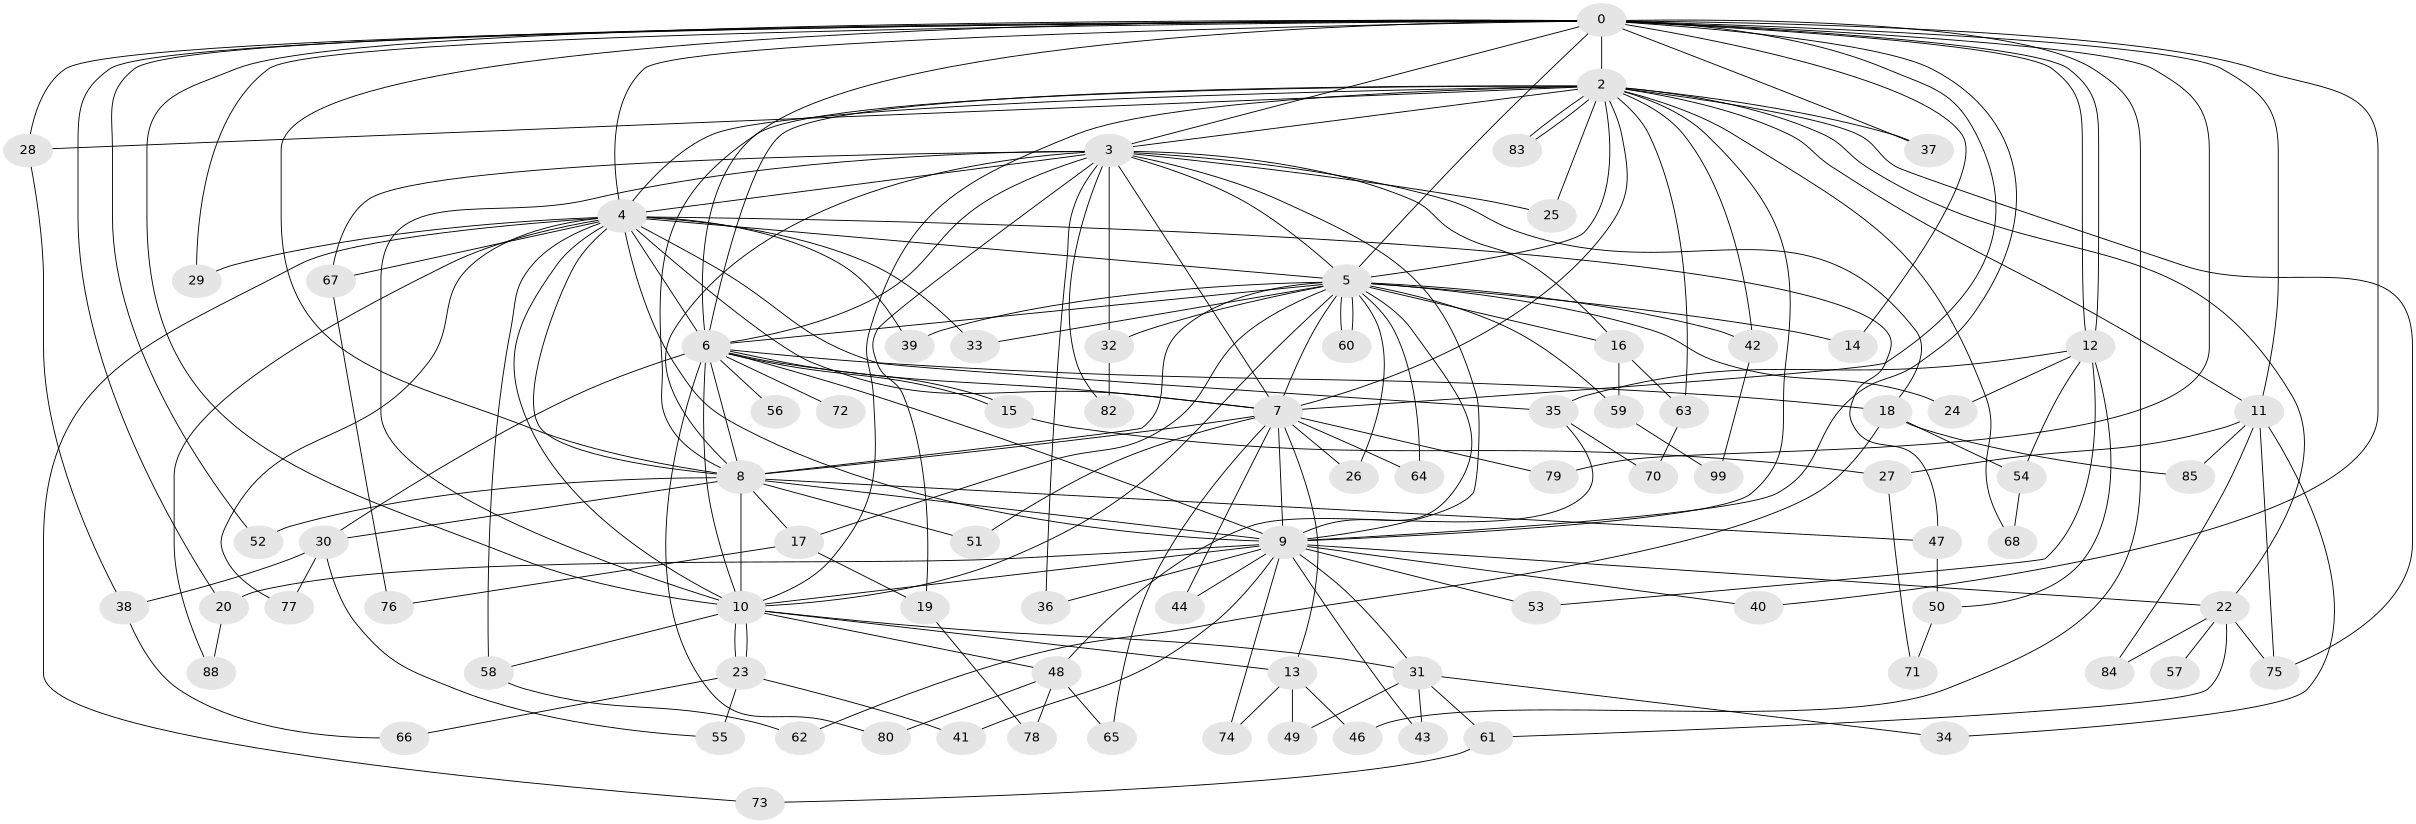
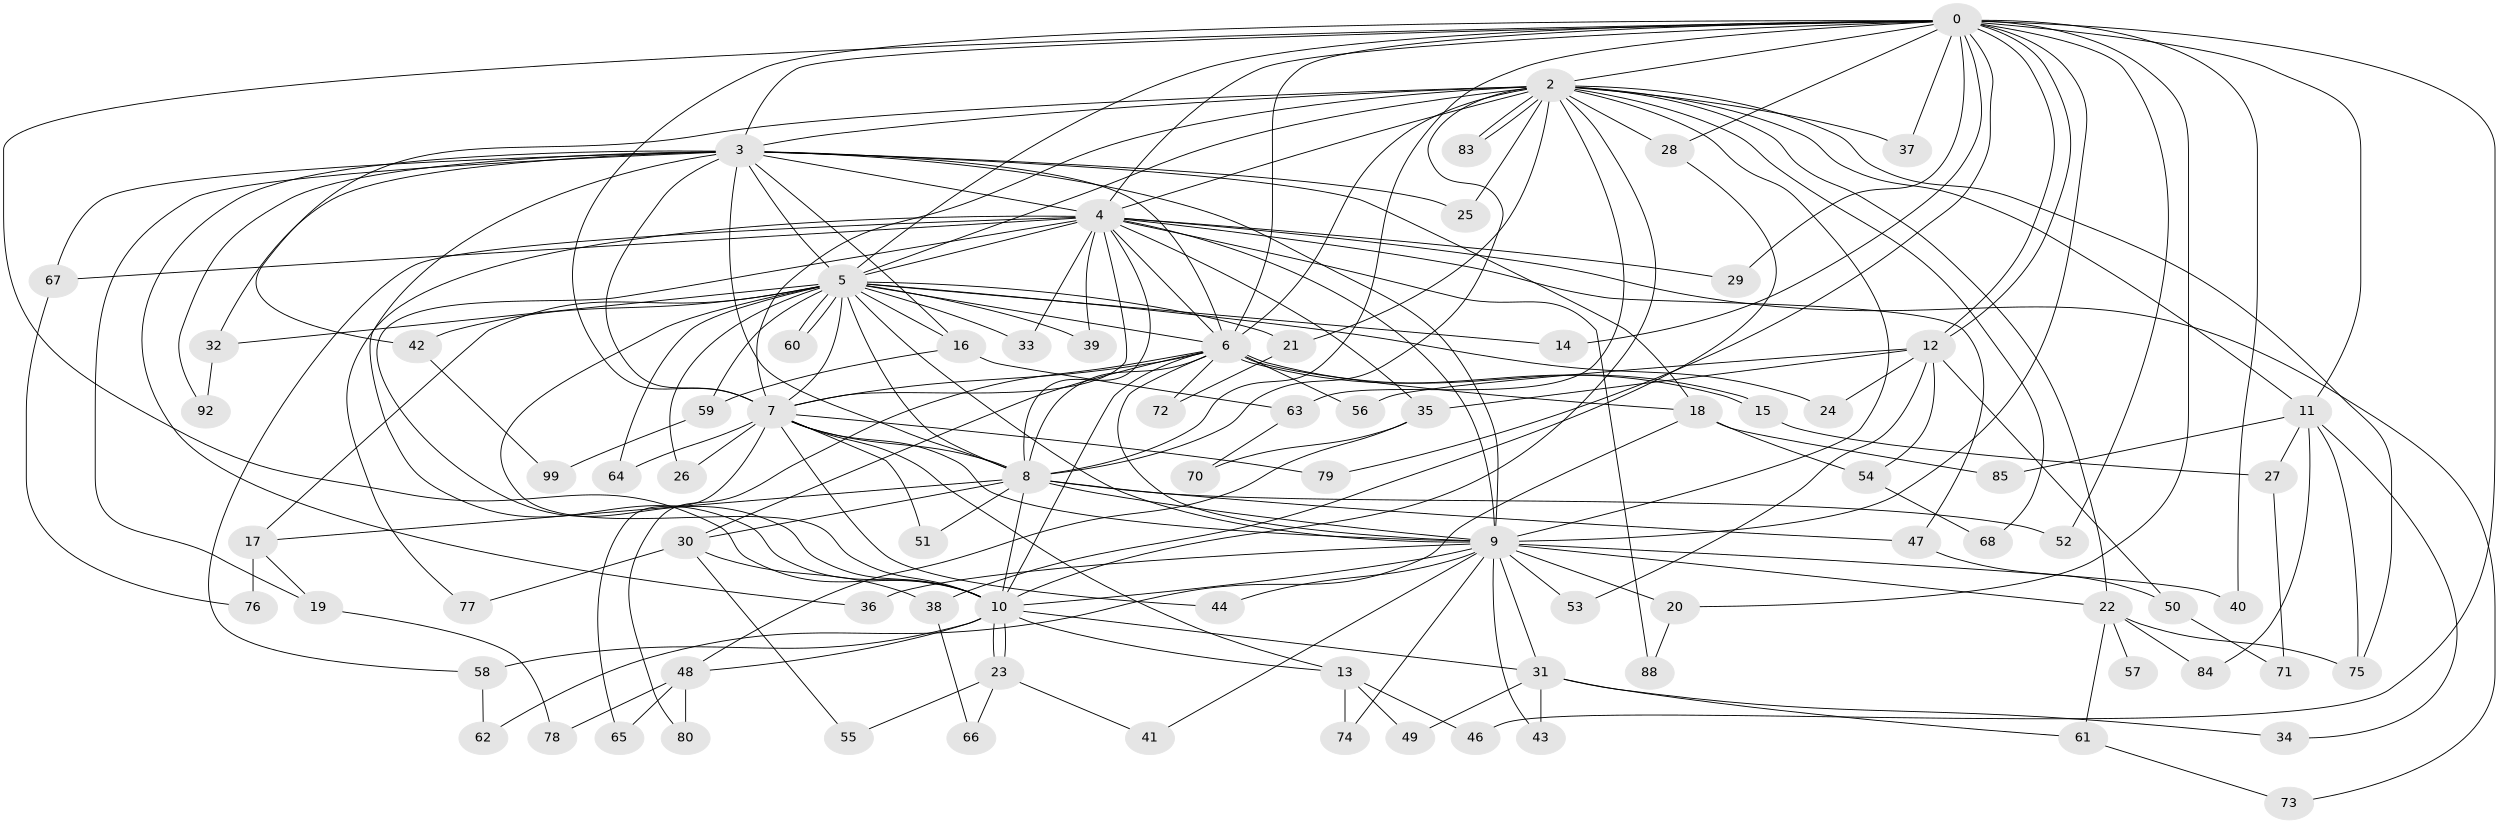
node "21": added
edge "12" -- "56": added
node "82": label "82" -> "92"
